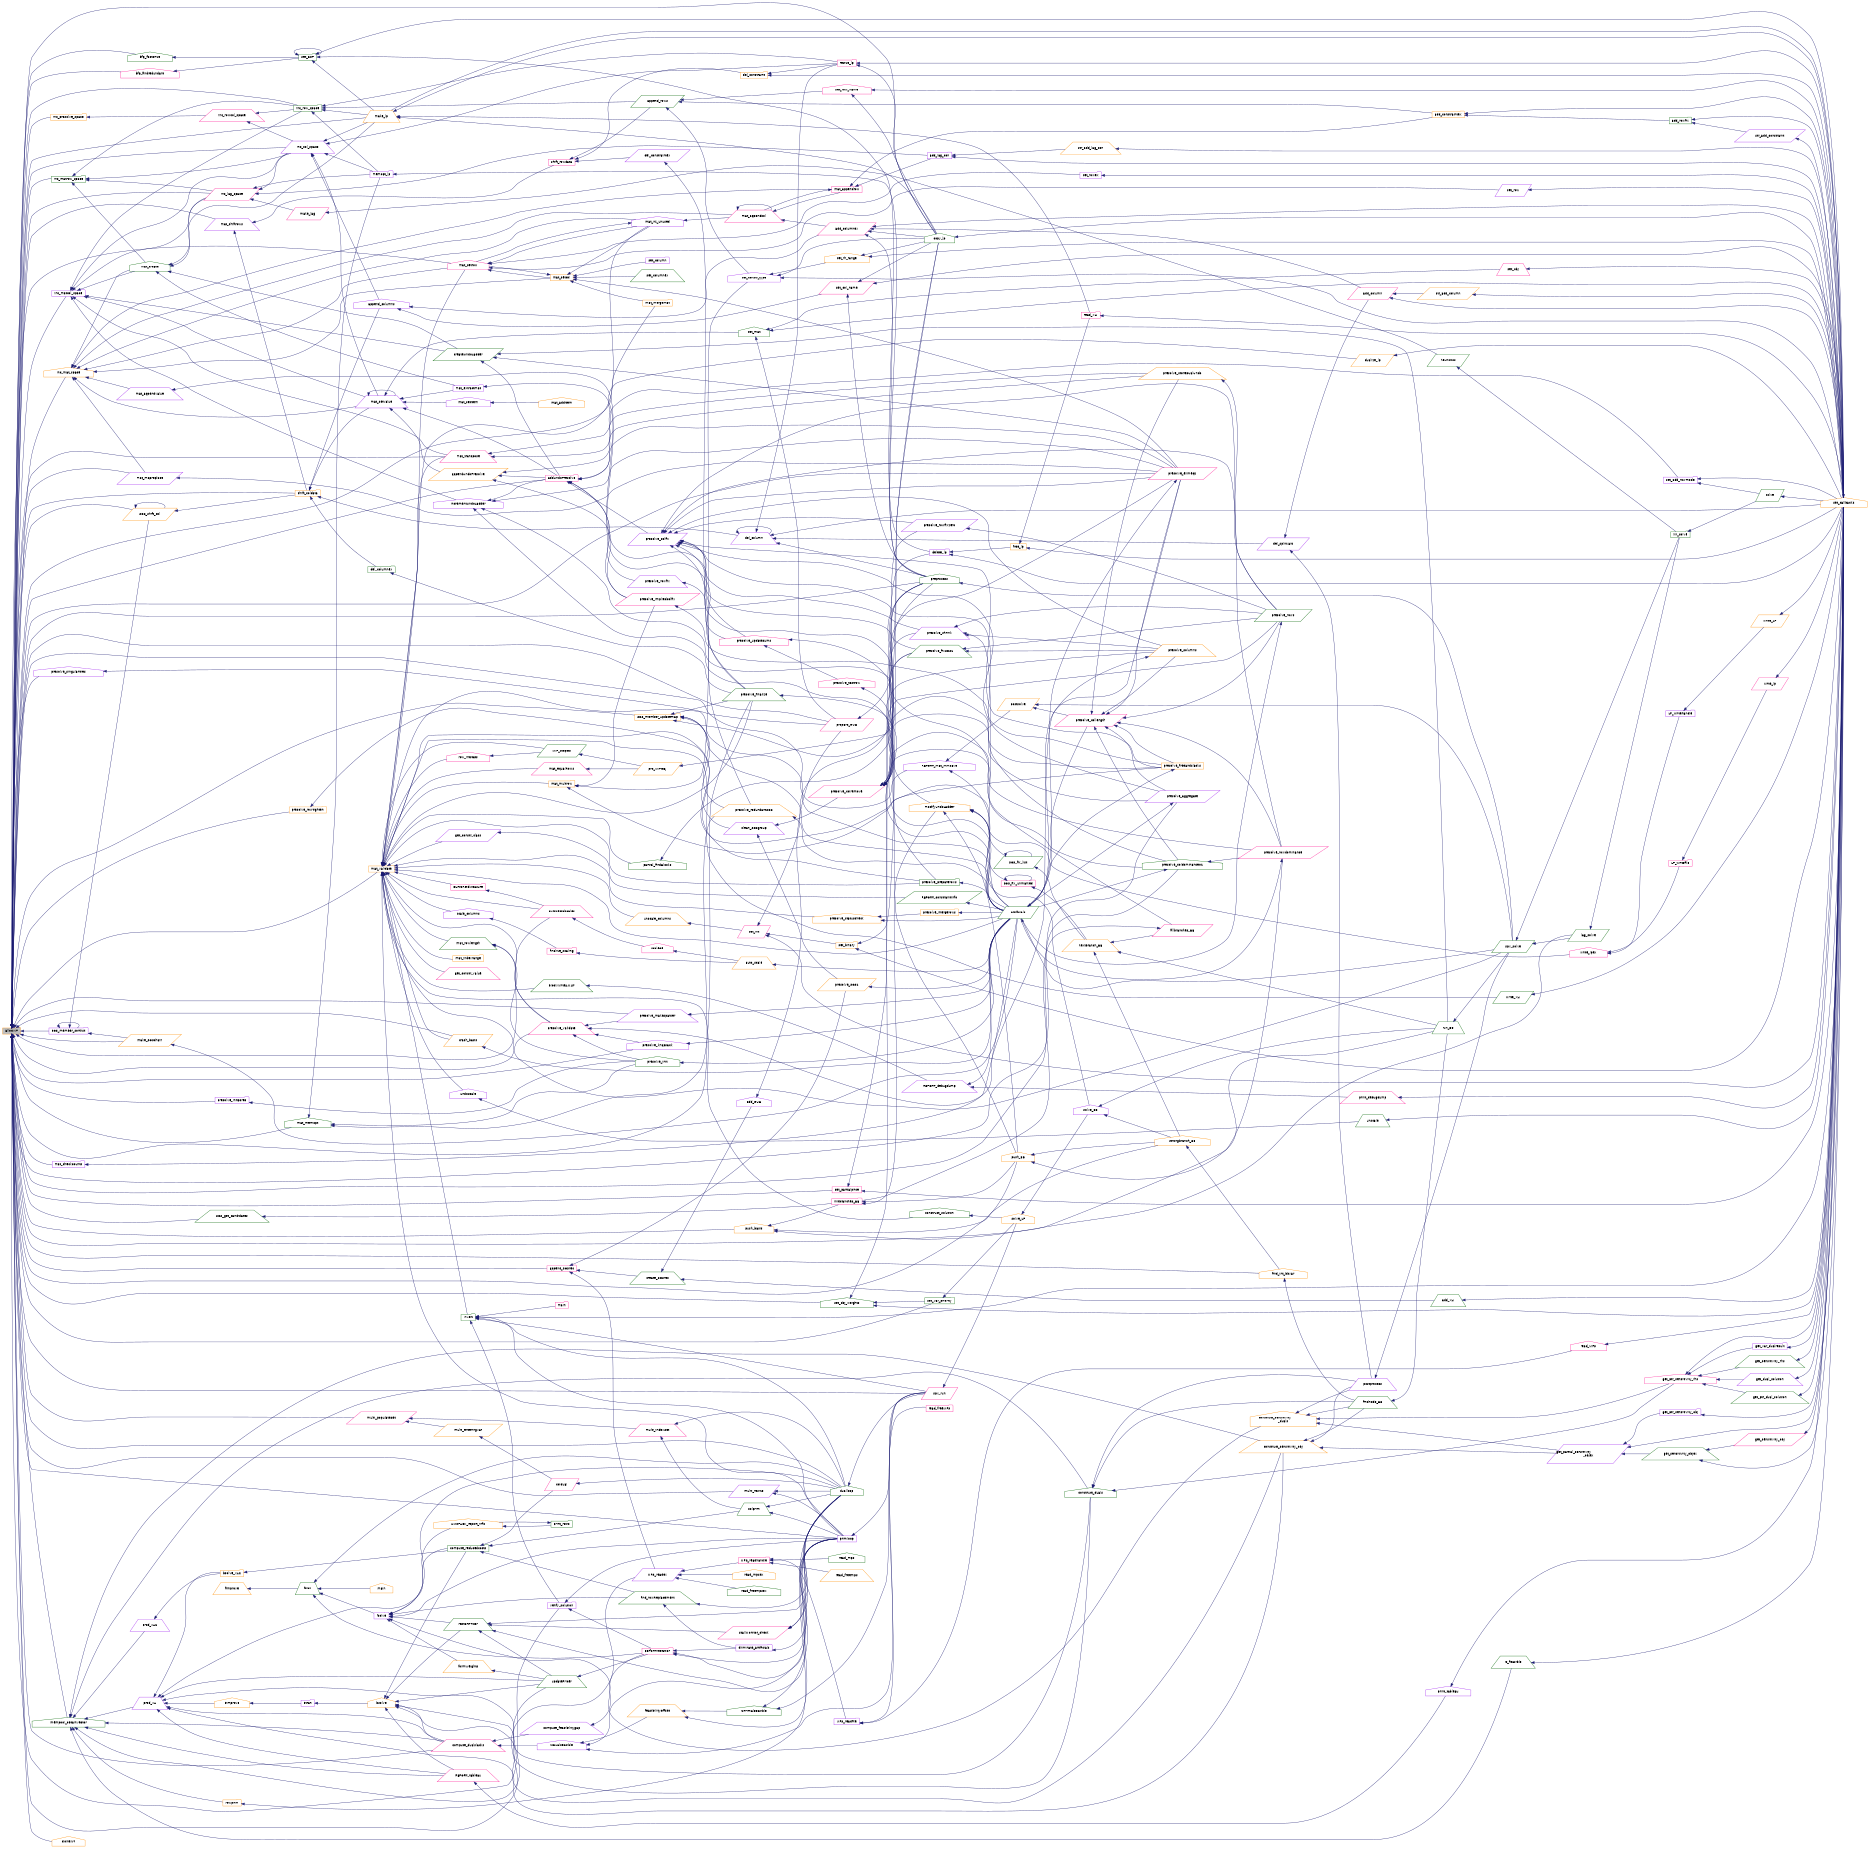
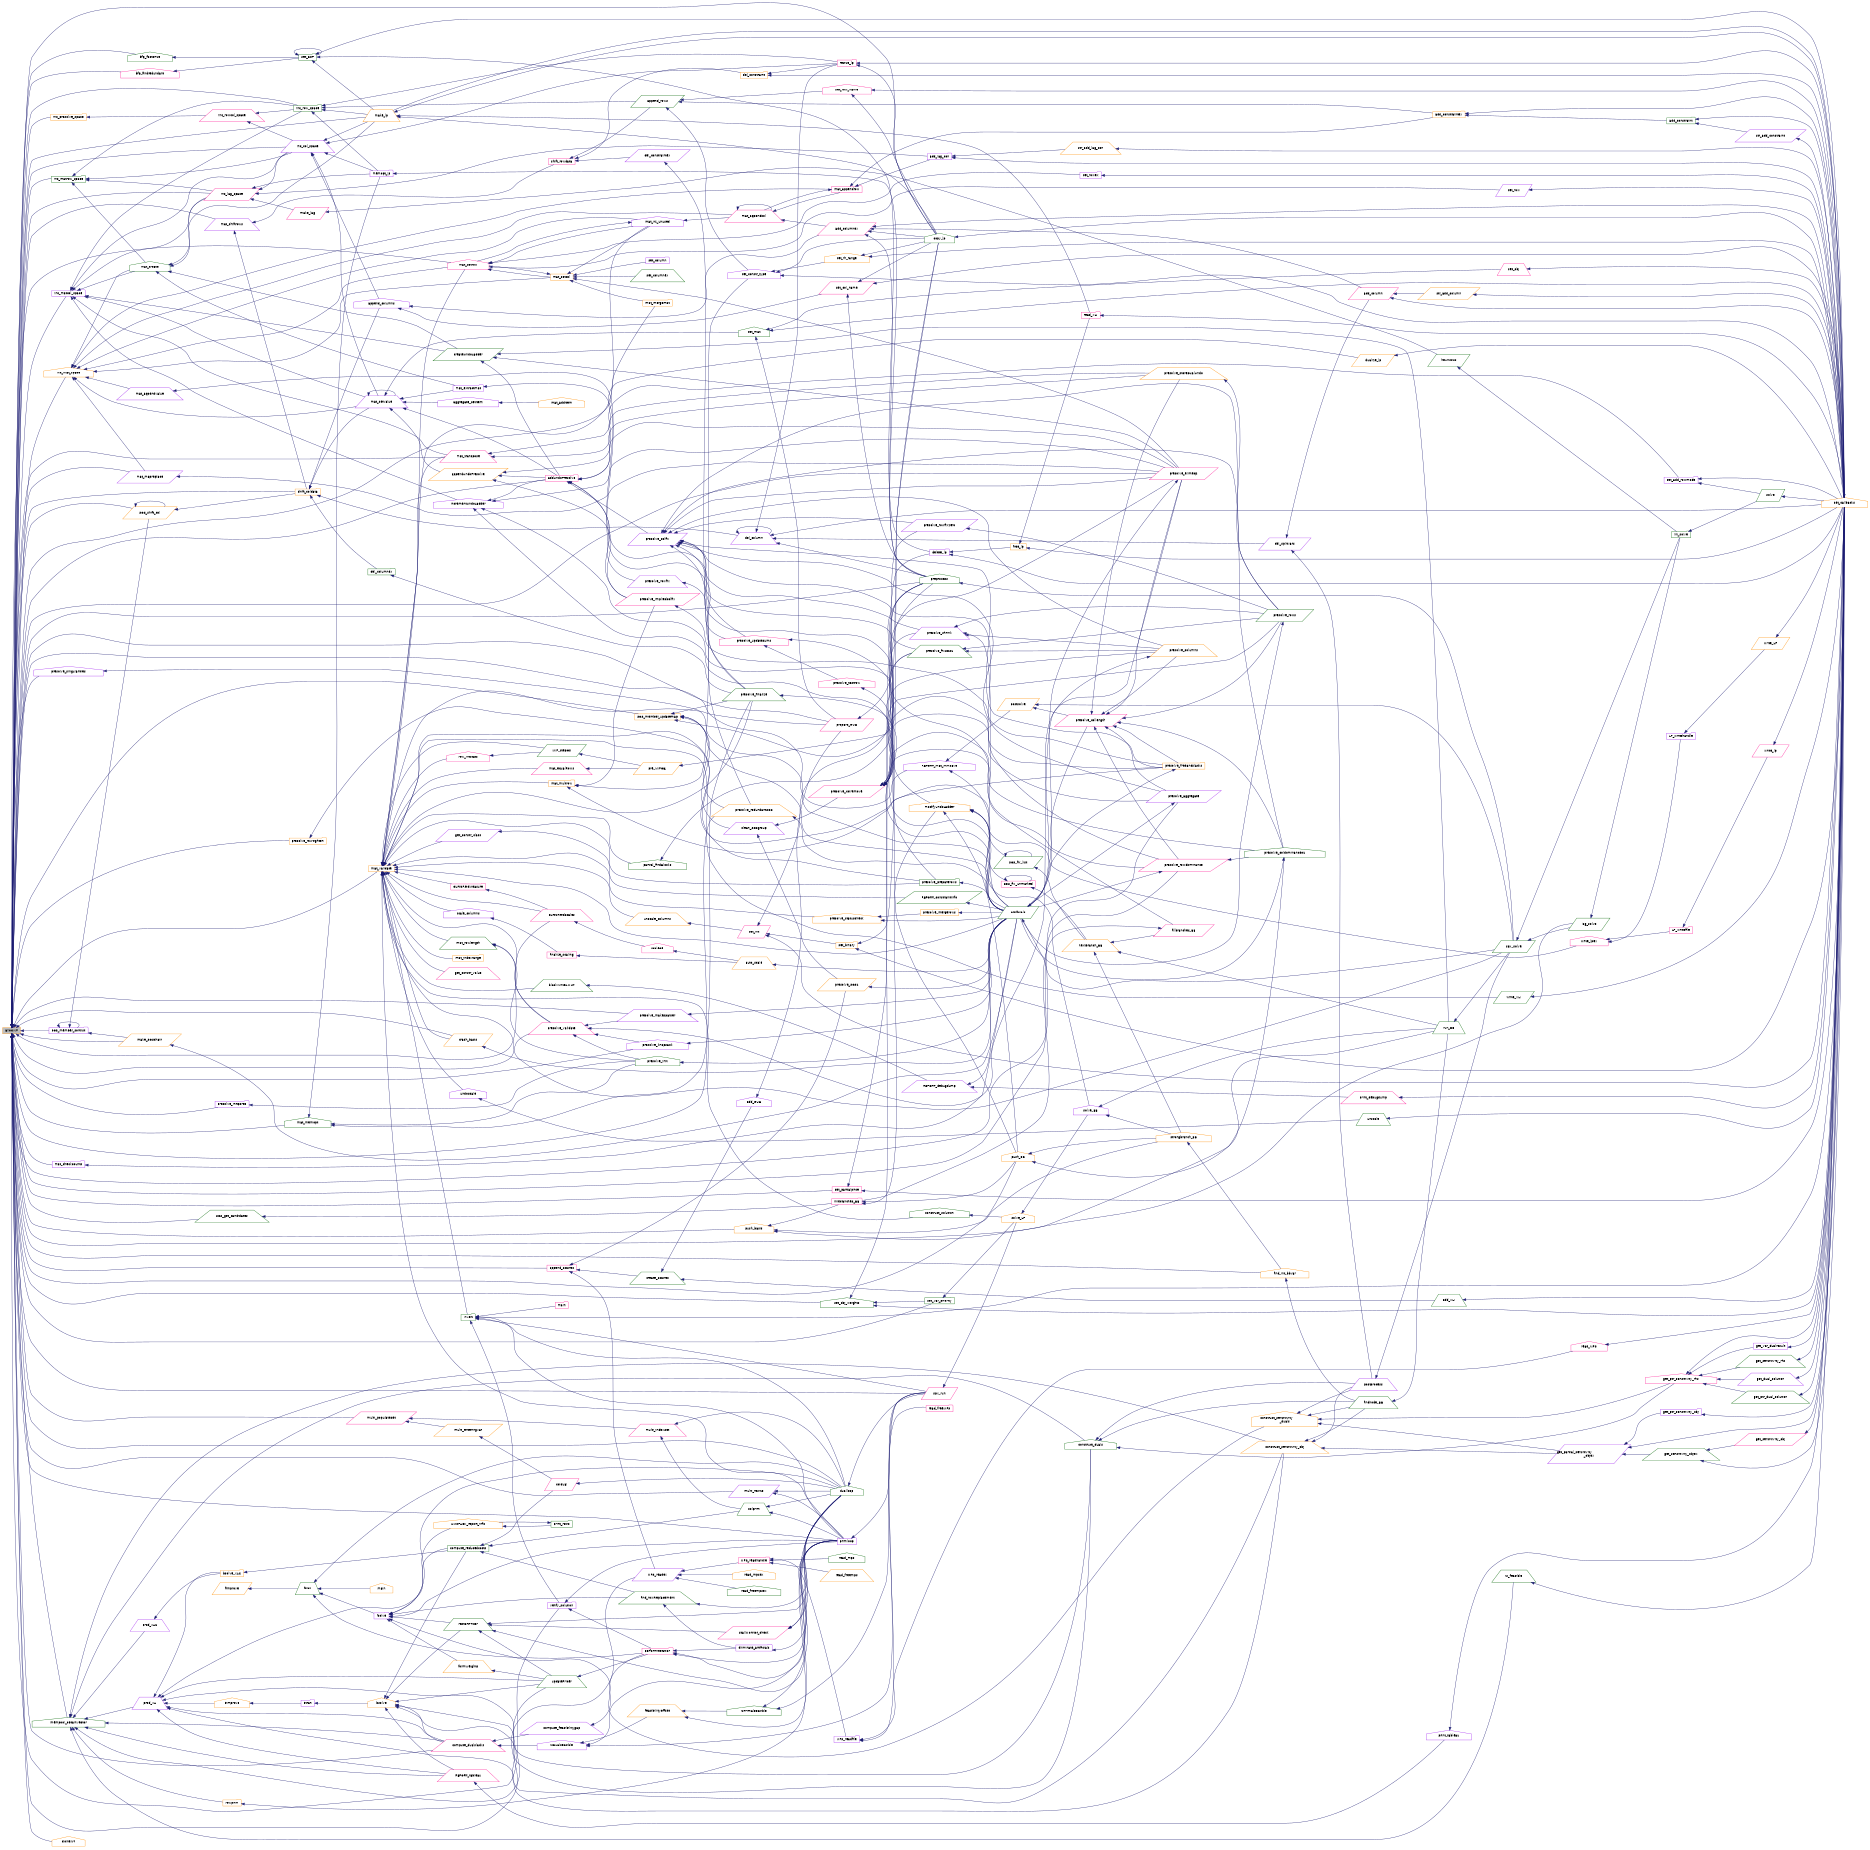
node "add_rowfix": label "add_rowfix" -> "add_constraint"
node "mat_setitem": label "mat_setitem" -> "aggregate_setitem"
edge "presolve_rowdominance" -> "presolve_coldominance01": reversed
node "fimprove": shape trapezium -> parallelogram
